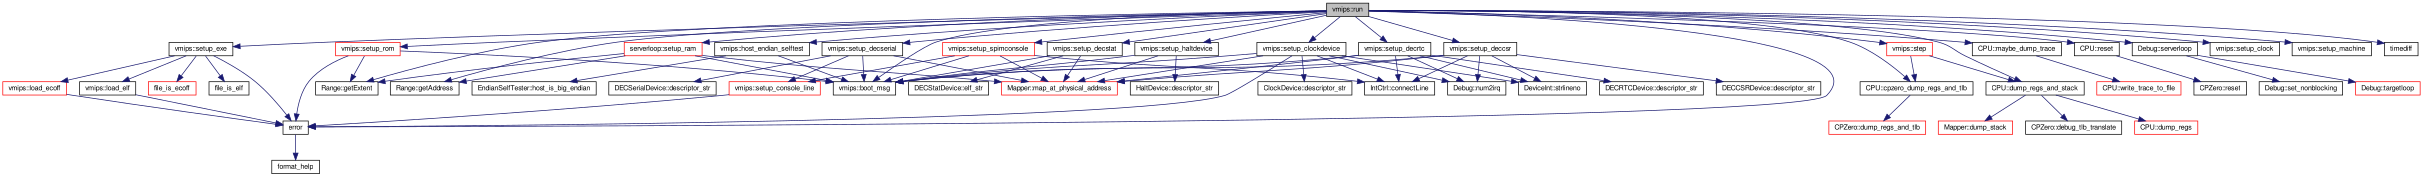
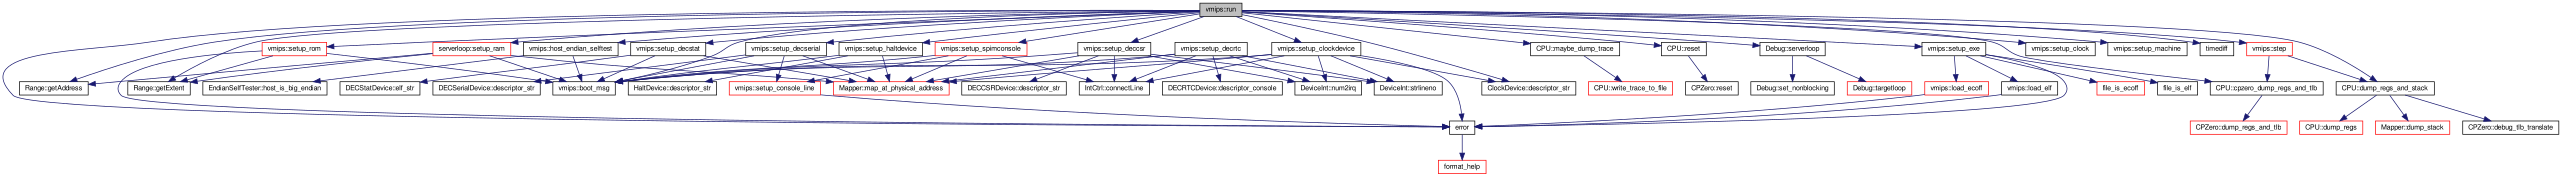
edge "vmips::run" -> "vmips::setup_decrtc": now "vmips::run" -> "ClockDevice::descriptor_str"
node "Debug::num2irq": label "Debug::num2irq" -> "DeviceInt::num2irq"
node "DECRTCDevice::descriptor_str": label "DECRTCDevice::descriptor_str" -> "DECRTCDevice::descriptor_console"
node "format_help": color black -> red
